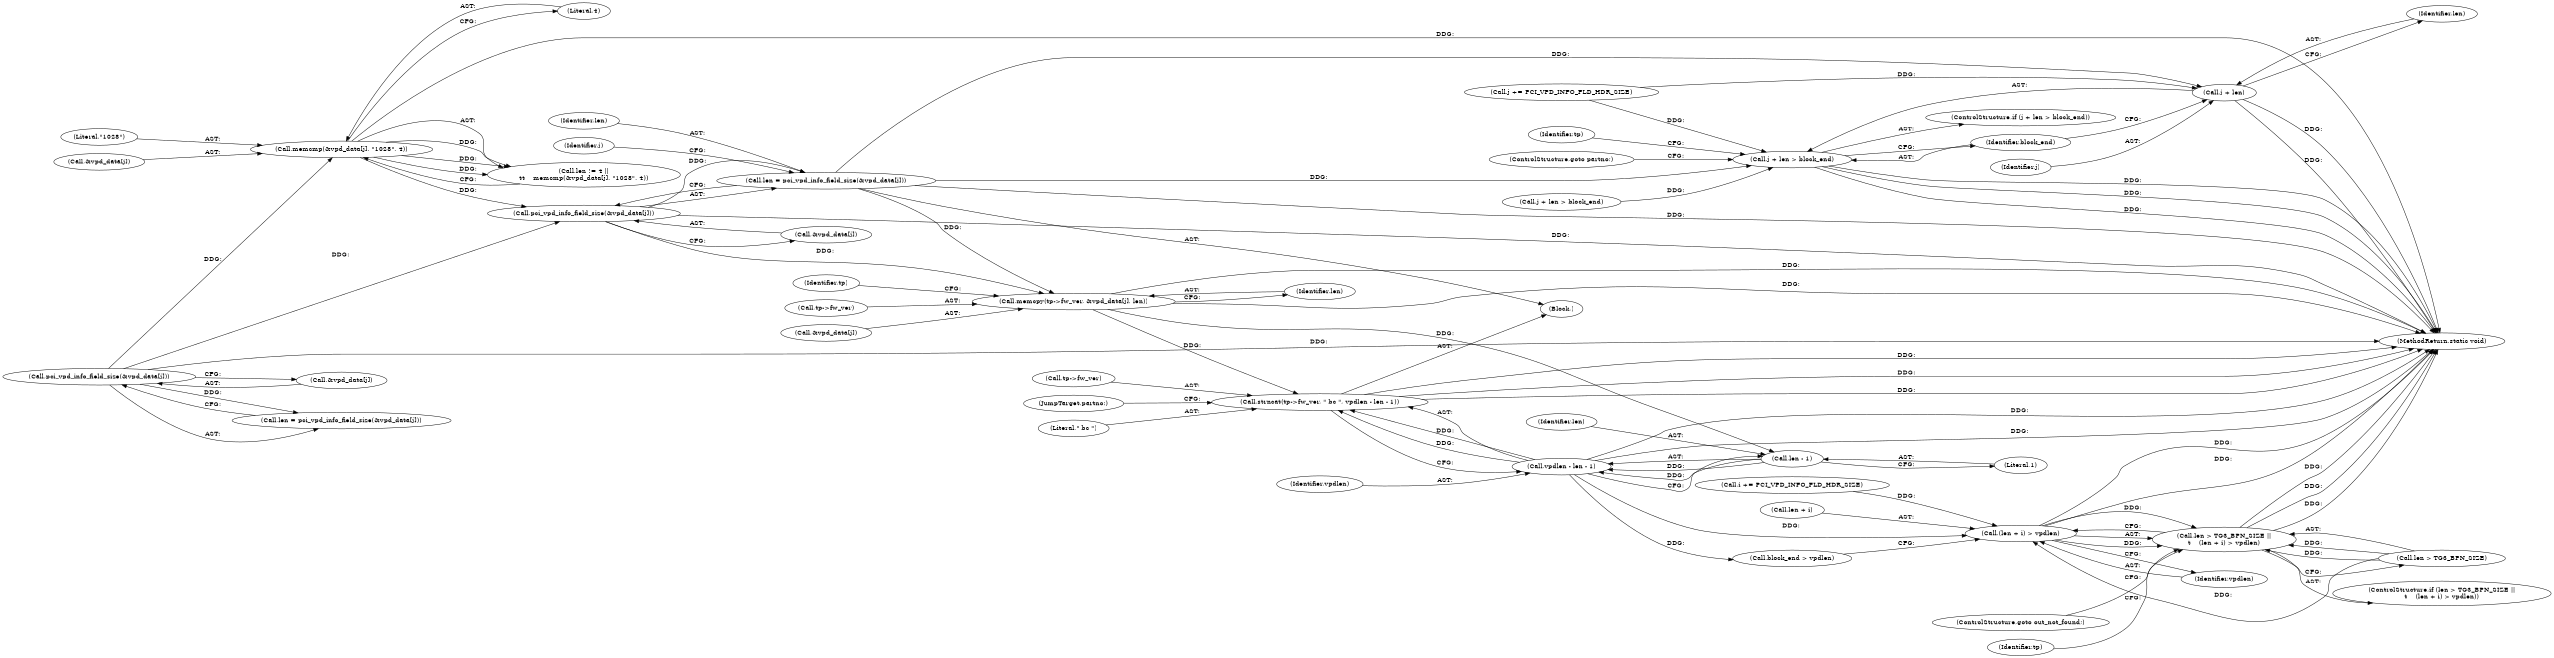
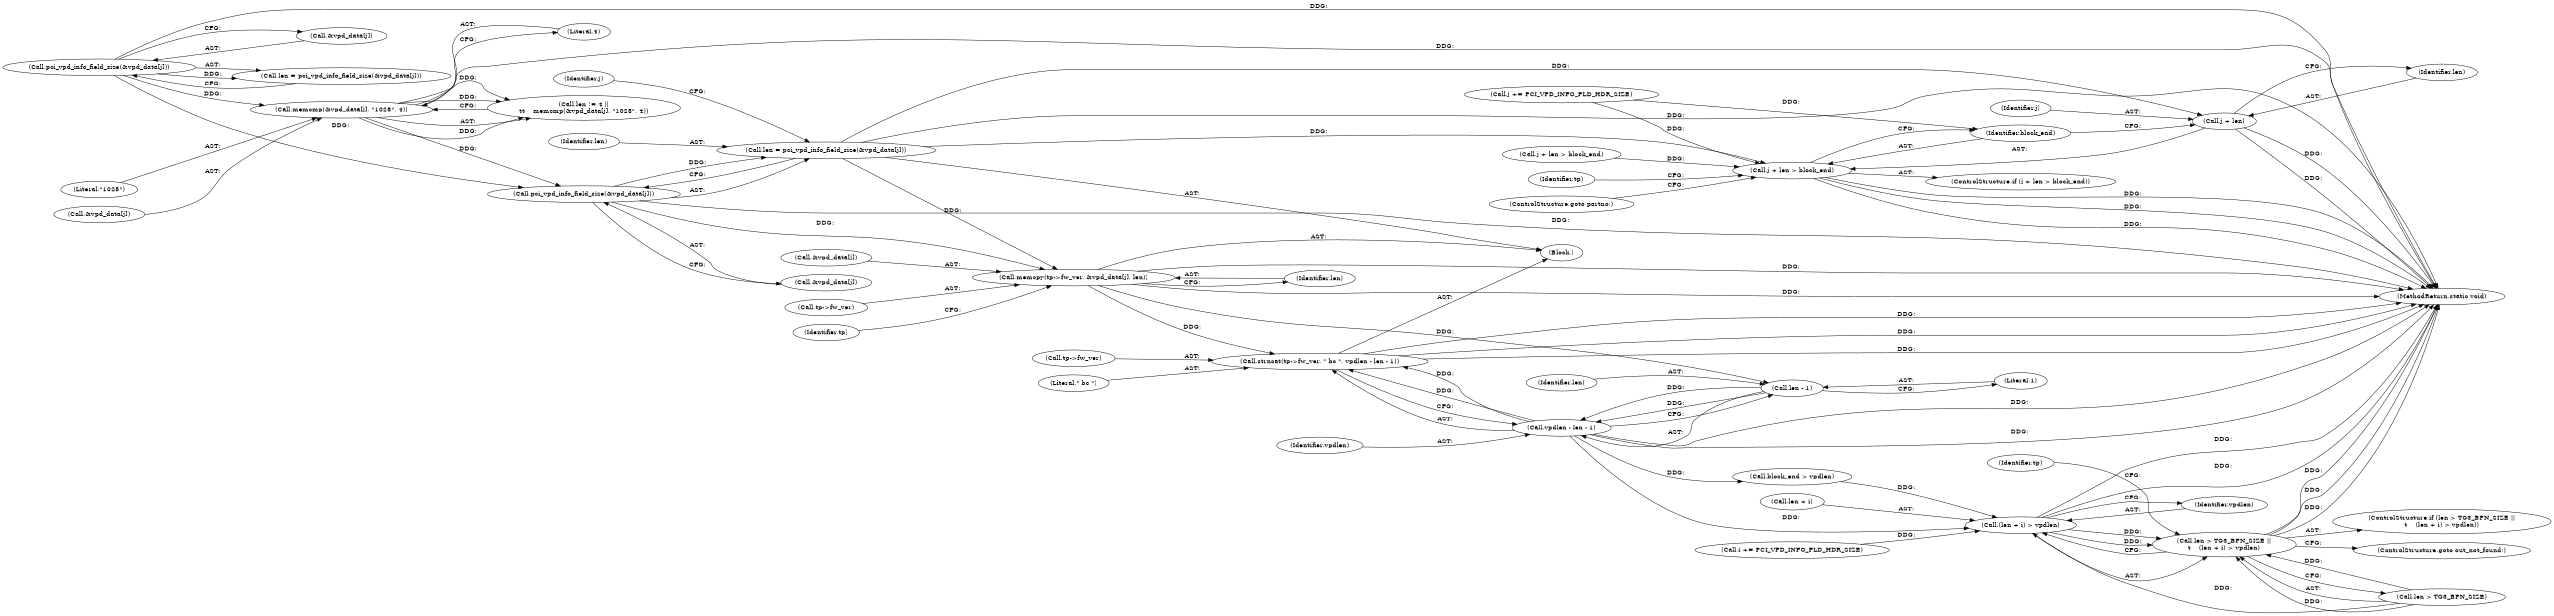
edge "(Call,j += PCI_VPD_INFO_FLD_HDR_SIZE)" -> "(Call,j + len)": now "(Call,j += PCI_VPD_INFO_FLD_HDR_SIZE)" -> "(Identifier,block_end)"
edge "(Call,memcpy(tp->fw_ver, &vpd_data[j], len))" -> "(Block,)": added, label "AST:"
node "(JumpTarget,partno:)": removed
edge "(Call,block_end > vpdlen)" -> "(Call,(len + i) > vpdlen)": label "CFG: " -> "DDG: "
edge "(ControlStructure,goto out_not_found;)" -> "(Call,len > TG3_BPN_SIZE || t    (len + i) > vpdlen)": reversed
